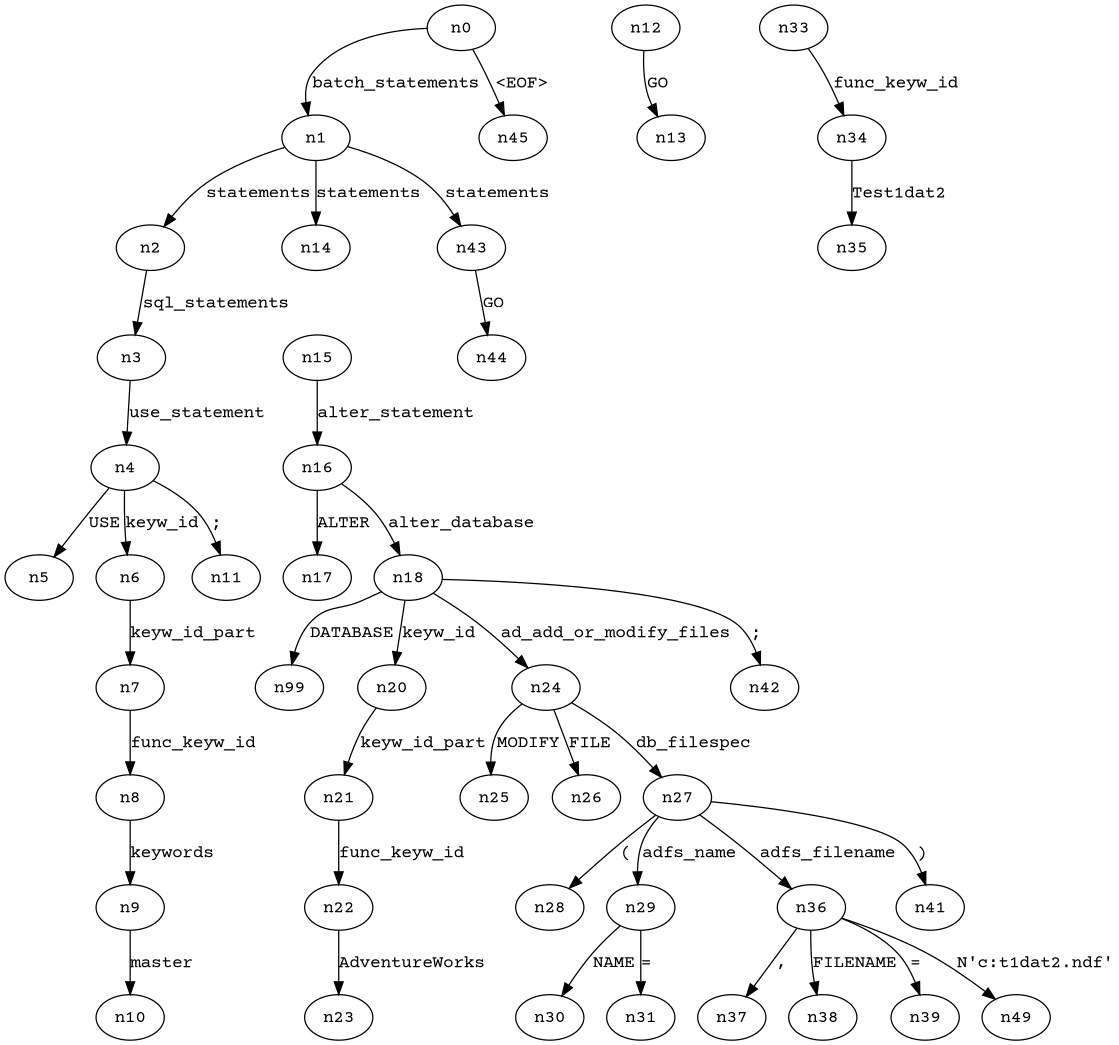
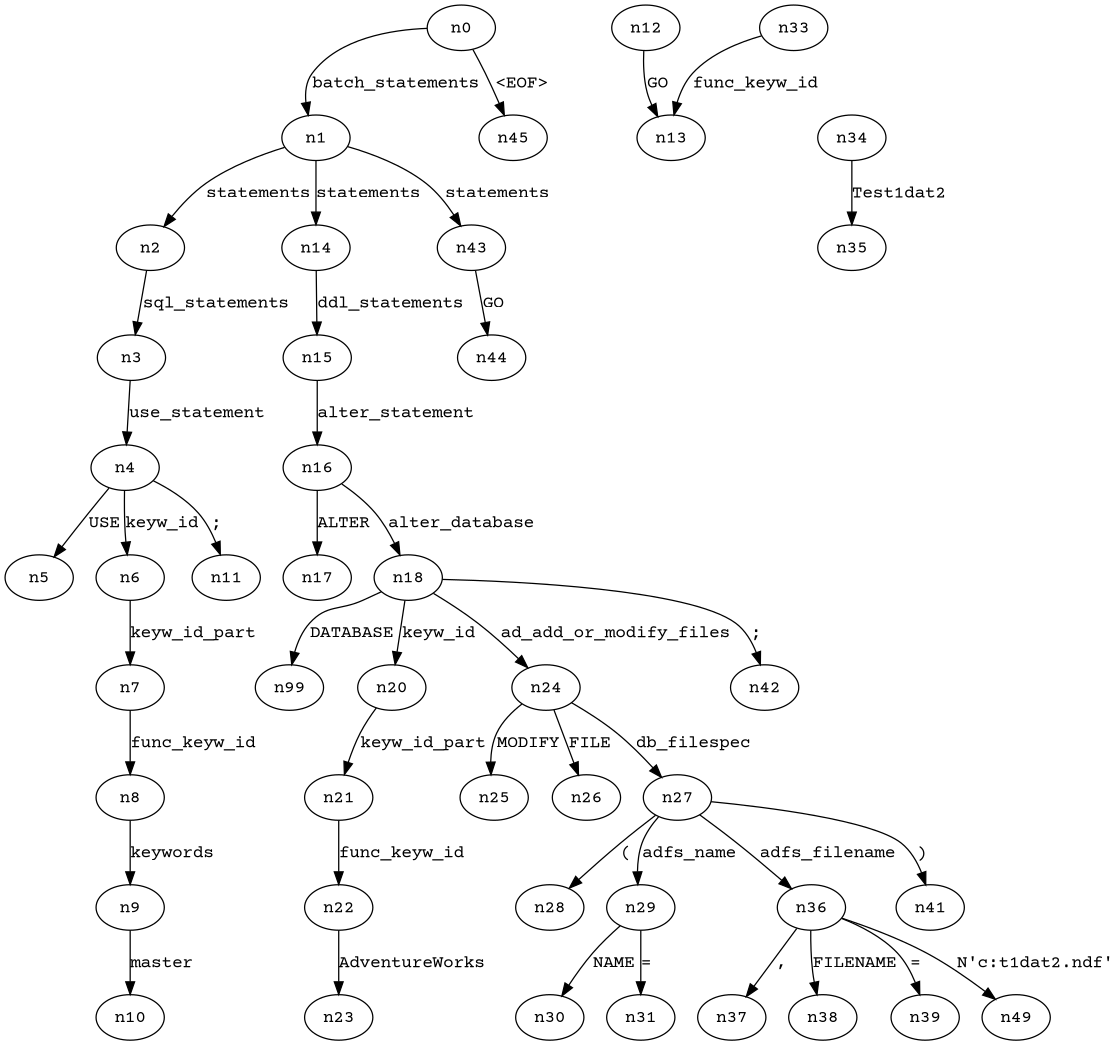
edge "n33" -> "n34": now "n33" -> "n13"
edge "n14" -> "n15": added, label "ddl_statements"
